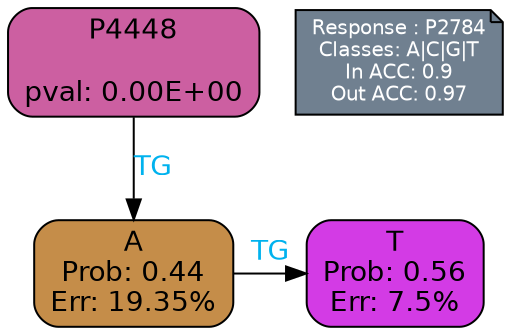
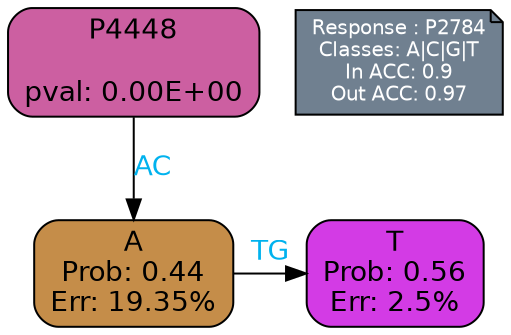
edge "P4448 pval: 0.00E+00" -> "A Prob: 0.44 Err: 19.35%": label "TG" -> "AC"
node "T Prob: 0.56 Err: 7.5%": label "T Prob: 0.56 Err: 7.5%" -> "T Prob: 0.56 Err: 2.5%"
